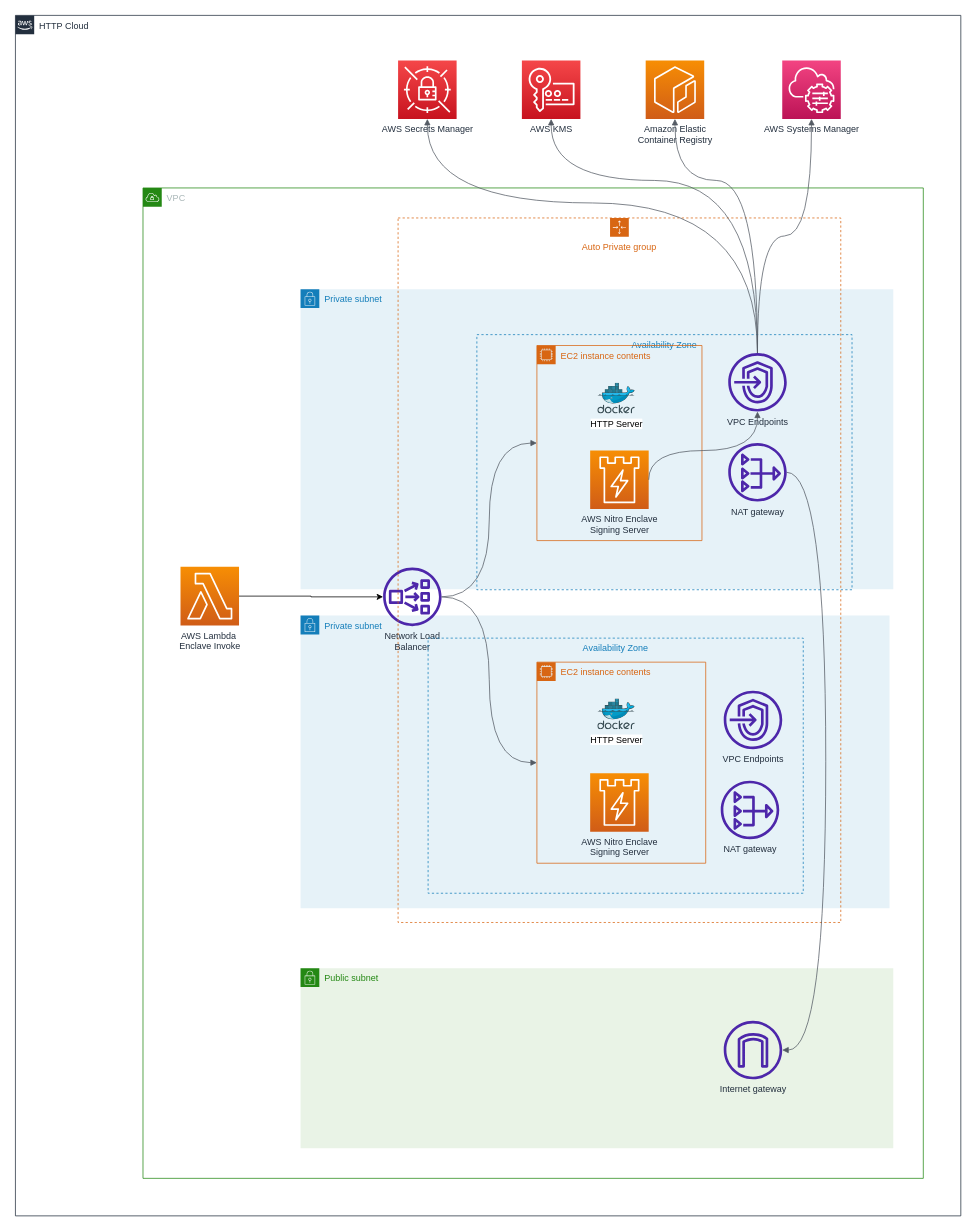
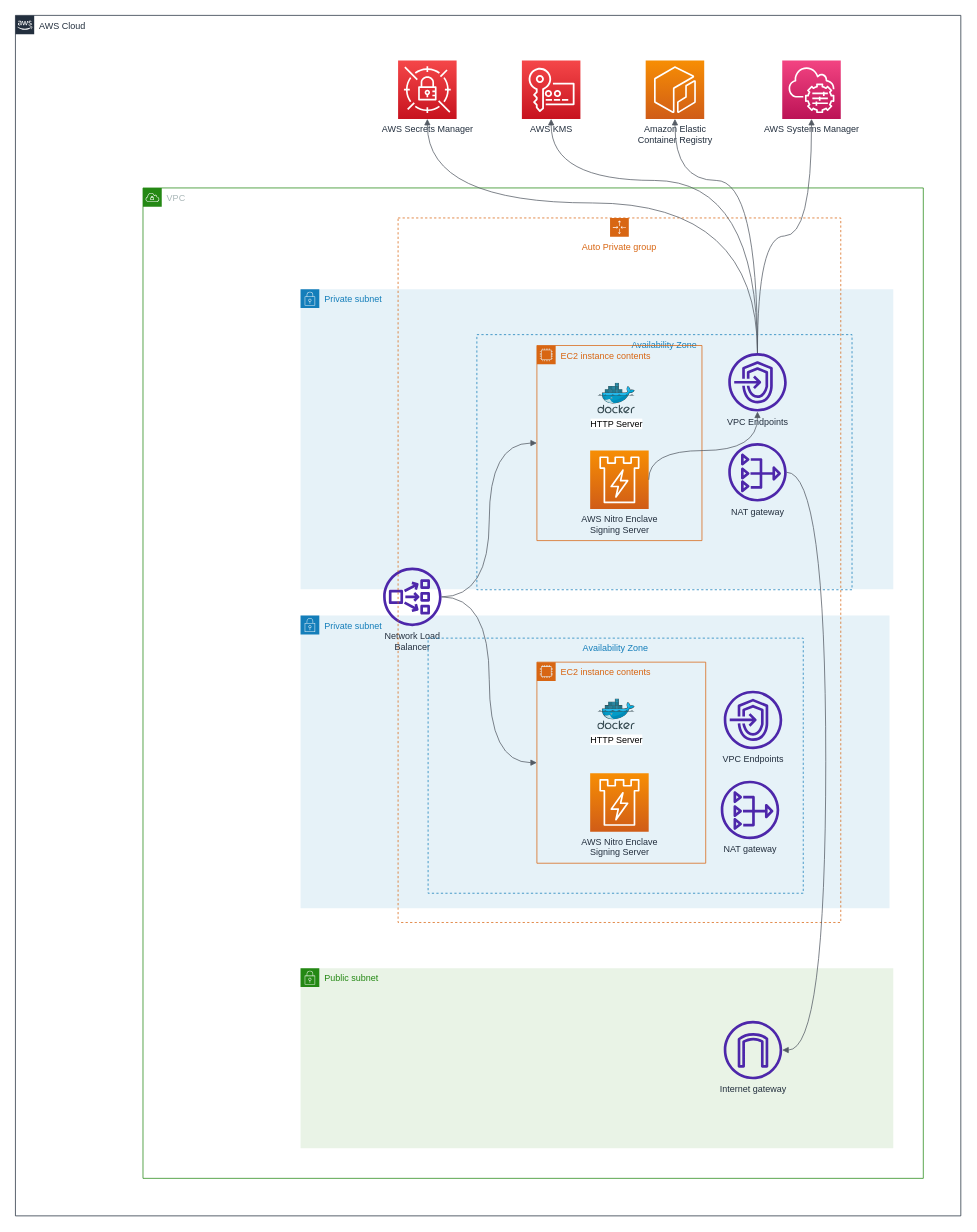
node "HTTP Cloud": label "HTTP Cloud" -> "AWS Cloud"
node "AWS Lambda Enclave Invoke": removed
edge "AWS Lambda Enclave Invoke" -> "Network Load Balancer": removed
